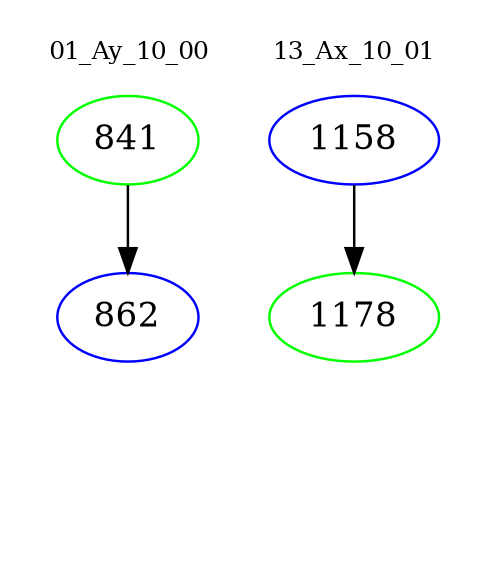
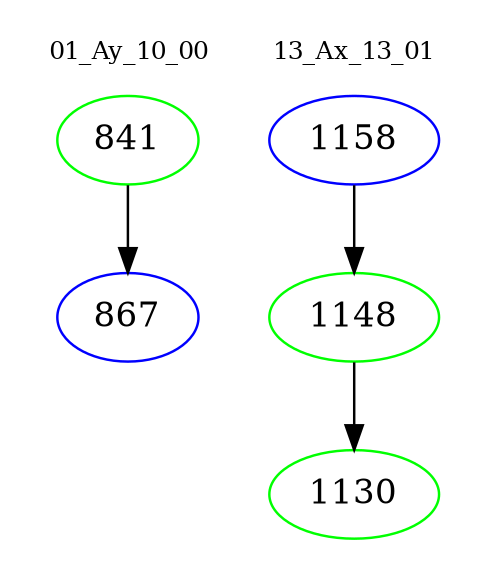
cluster "13_Ax_10_01": label "13_Ax_10_01" -> "13_Ax_13_01"
node "862": label "862" -> "867"
node "1178": label "1178" -> "1148"
node "1130": added
